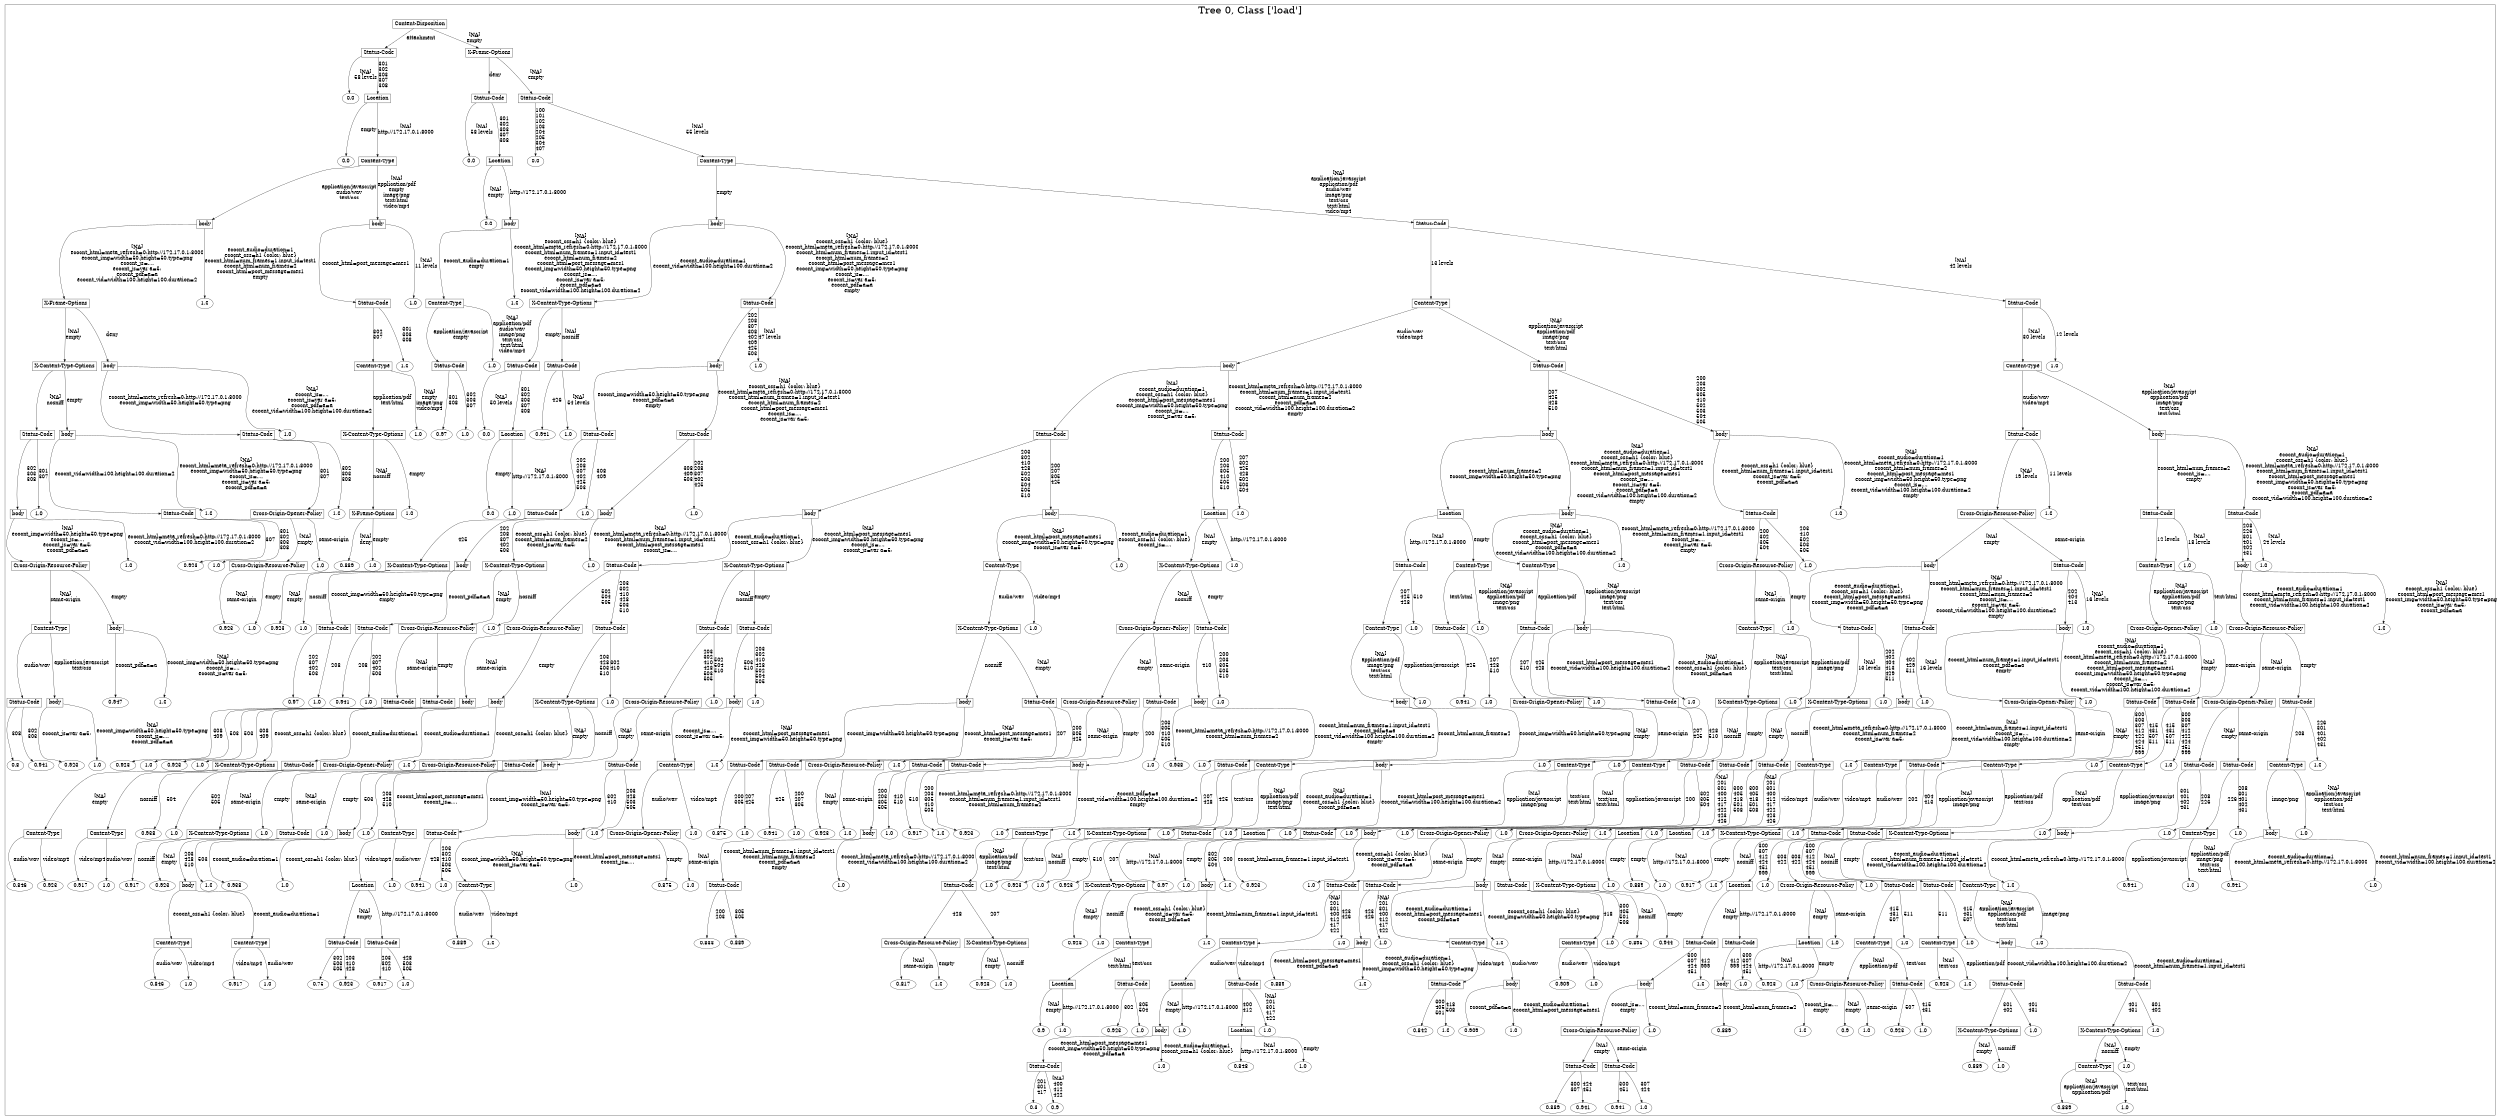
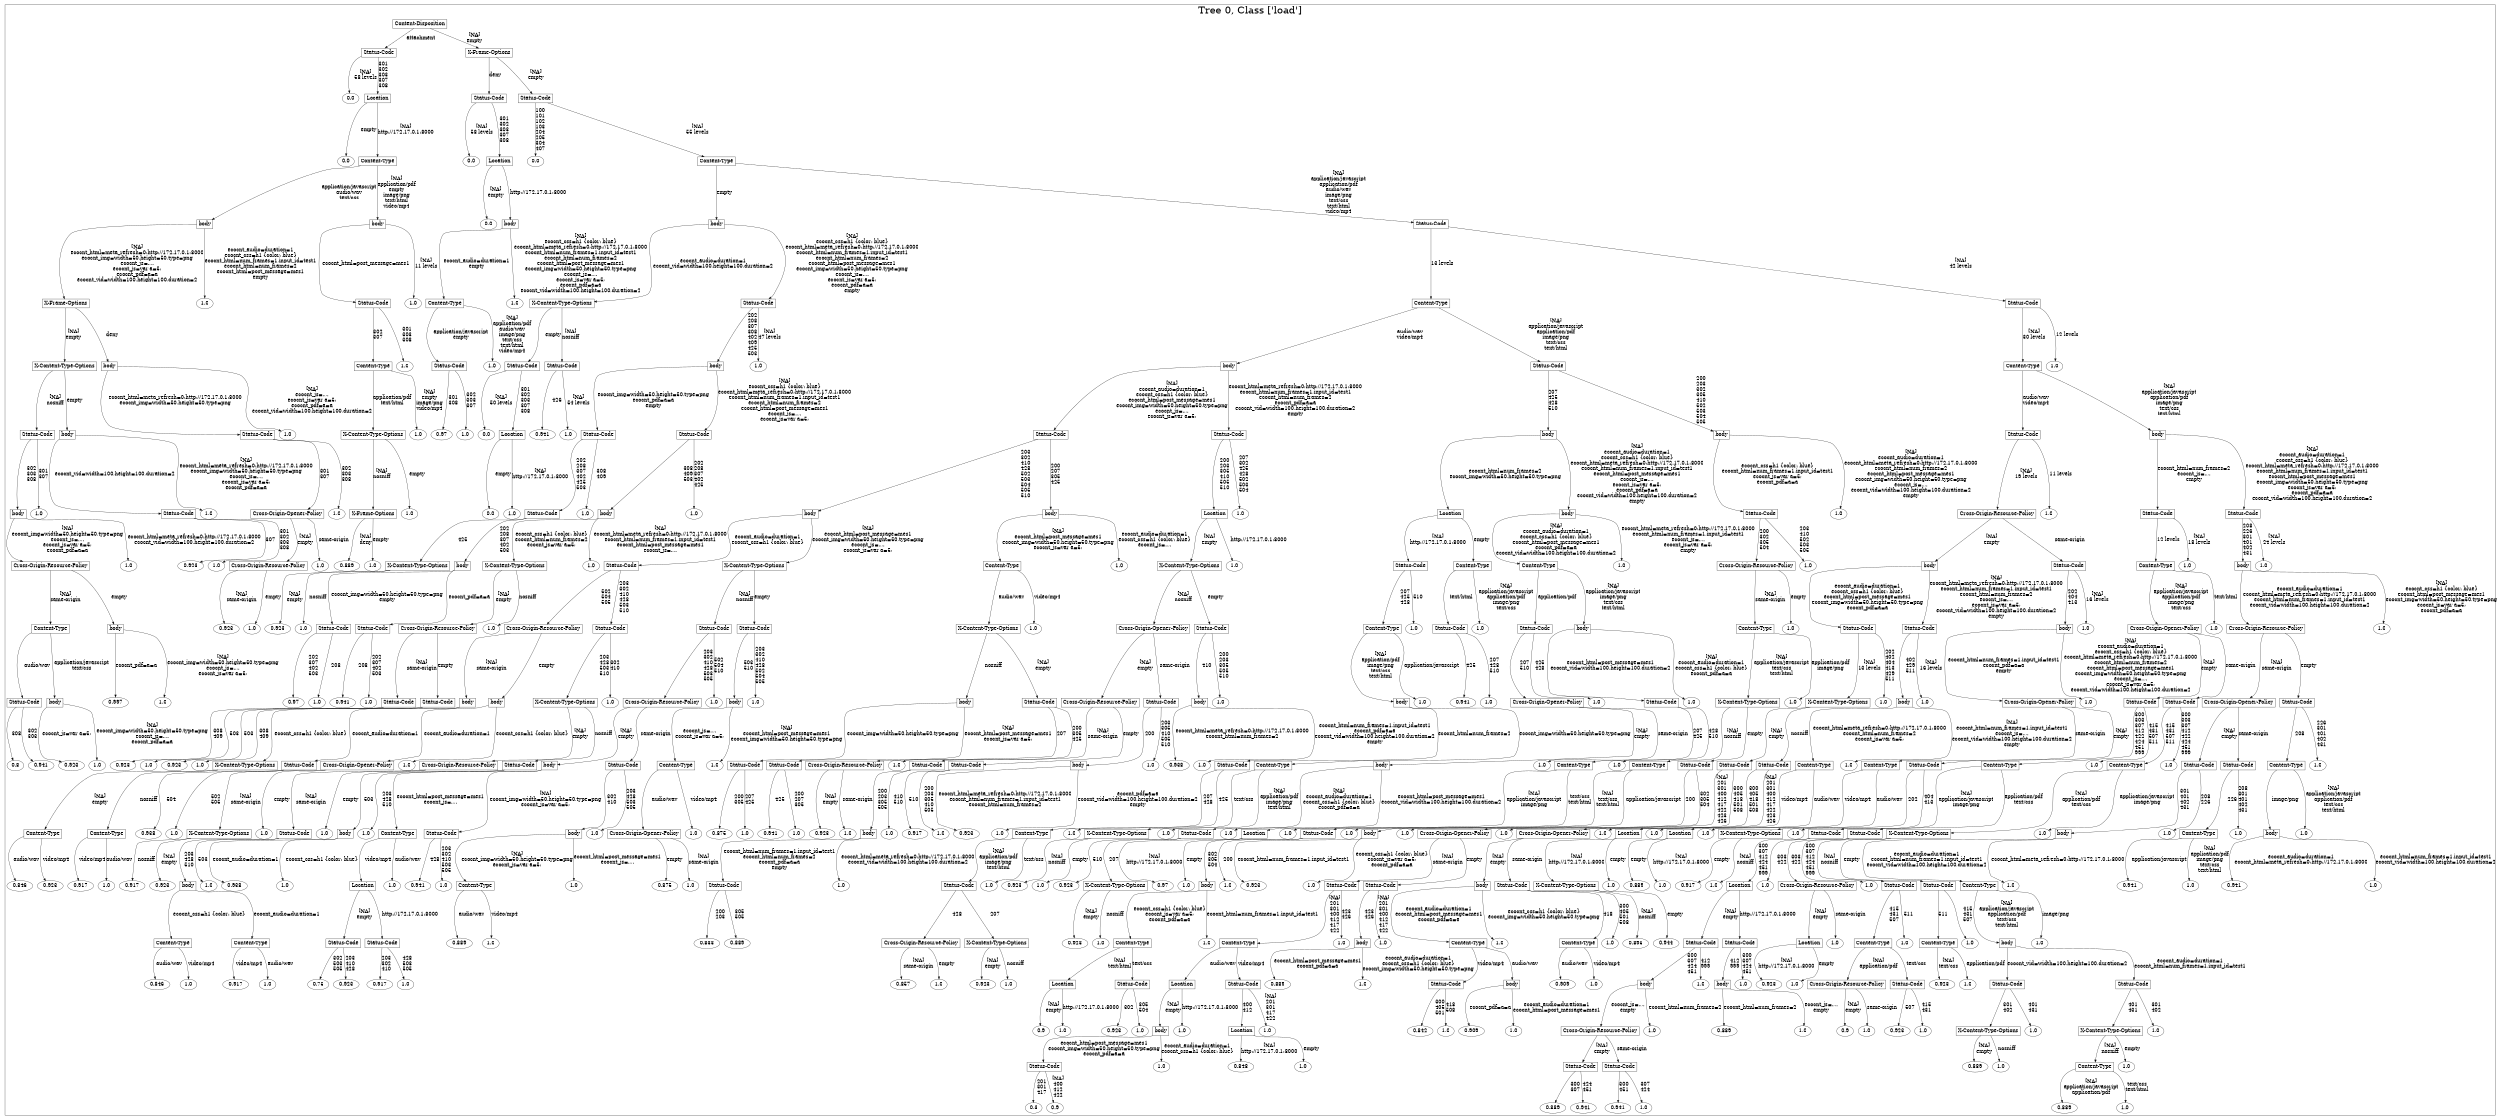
node "0.947": label "0.947" -> "0.997"
node "0.817": label "0.817" -> "0.857"
